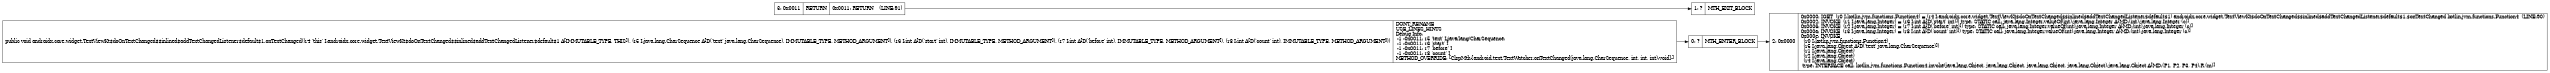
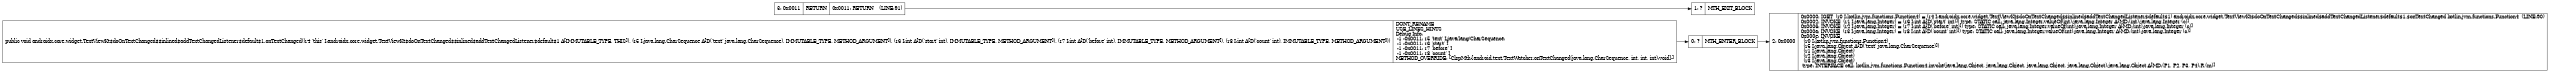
node "2: 0x0000": text "(r4 I:java.lang.Object)" -> "(r3 I:java.lang.Object)"
